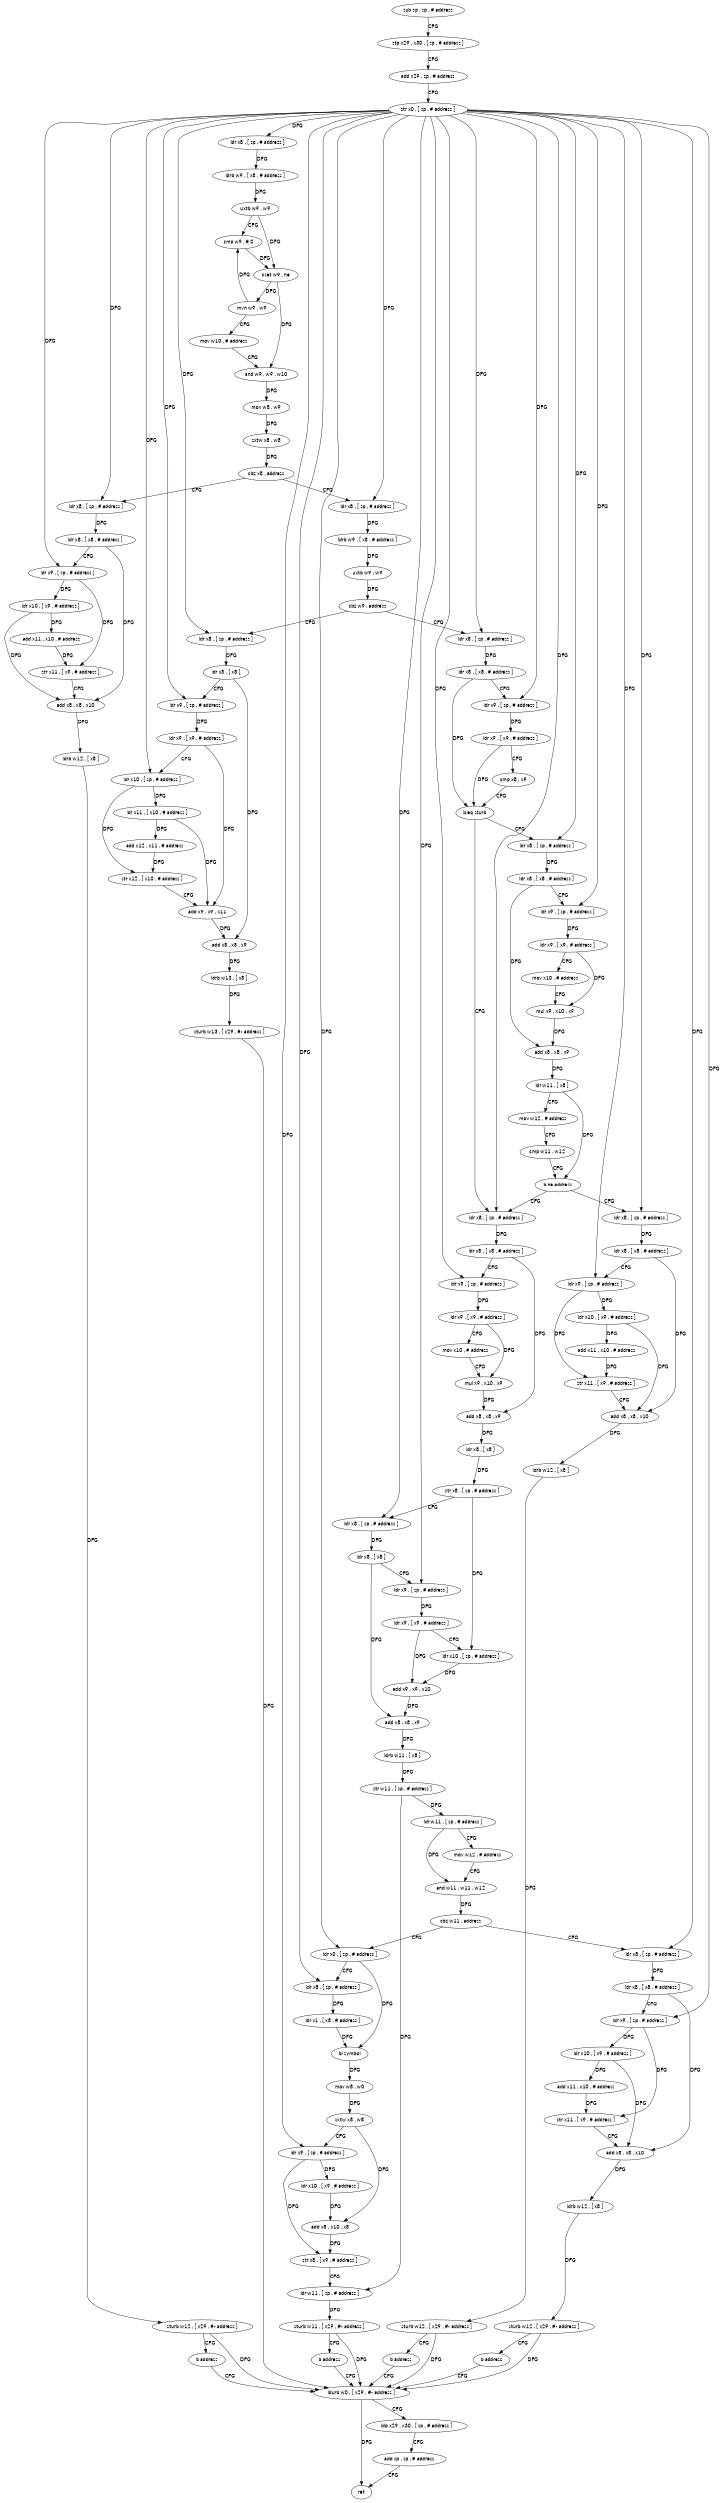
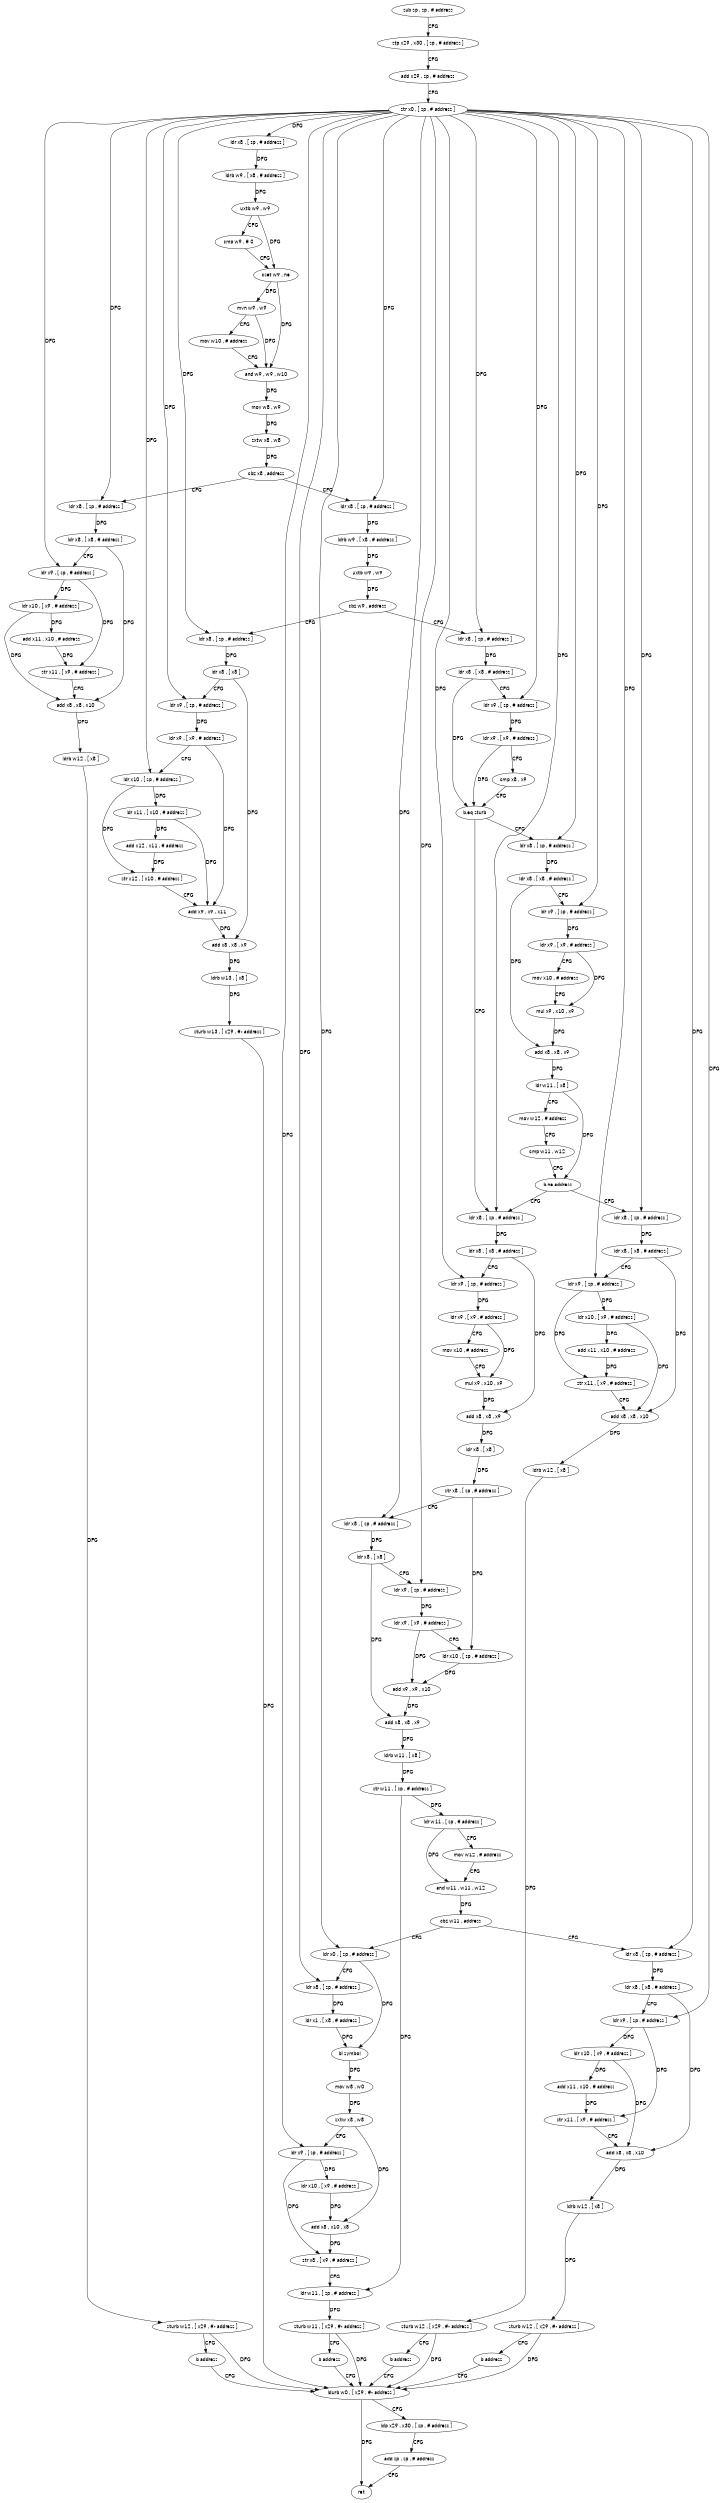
edge "cmp w9 , # 0" -> "cset w9 , ne": label "DFG" -> "CFG"
edge "mvn w9 , w9" -> "cmp w9 , # 0": now "mvn w9 , w9" -> "and w9 , w9 , w10"
